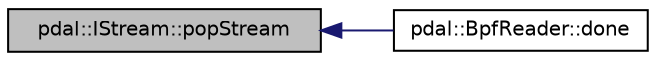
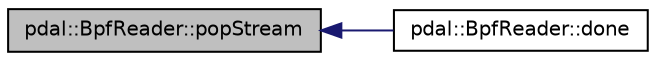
node "pdal::IStream::popStream": label "pdal::IStream::popStream" -> "pdal::BpfReader::popStream"
